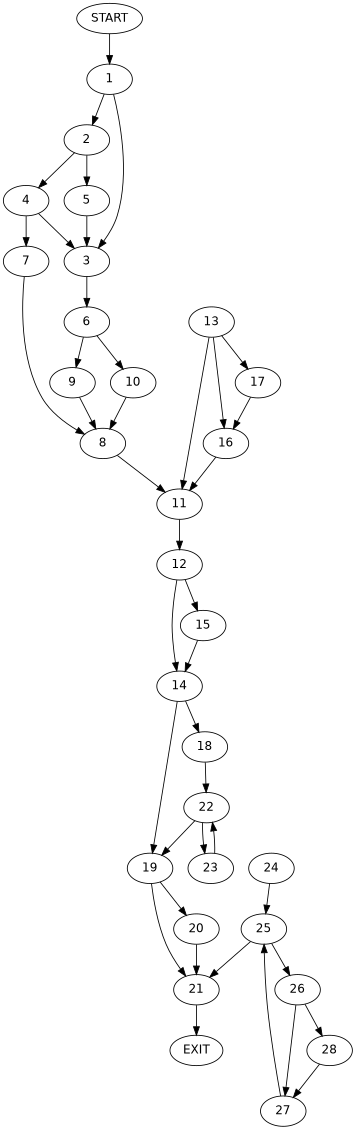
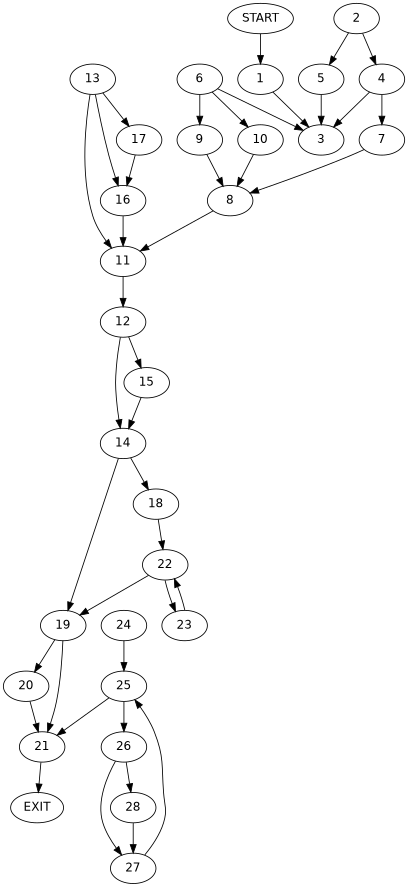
edge "1" -> "2": removed
edge "3" -> "6": reversed
